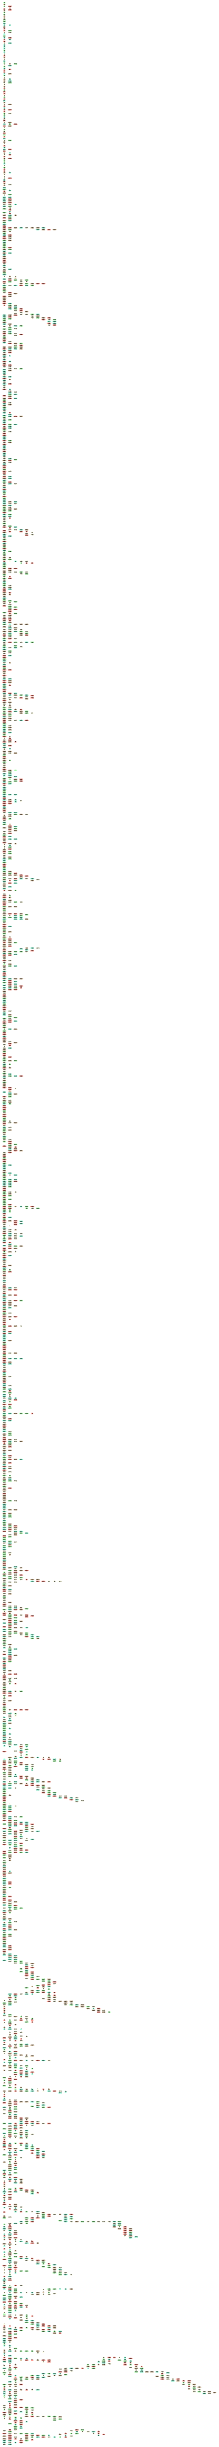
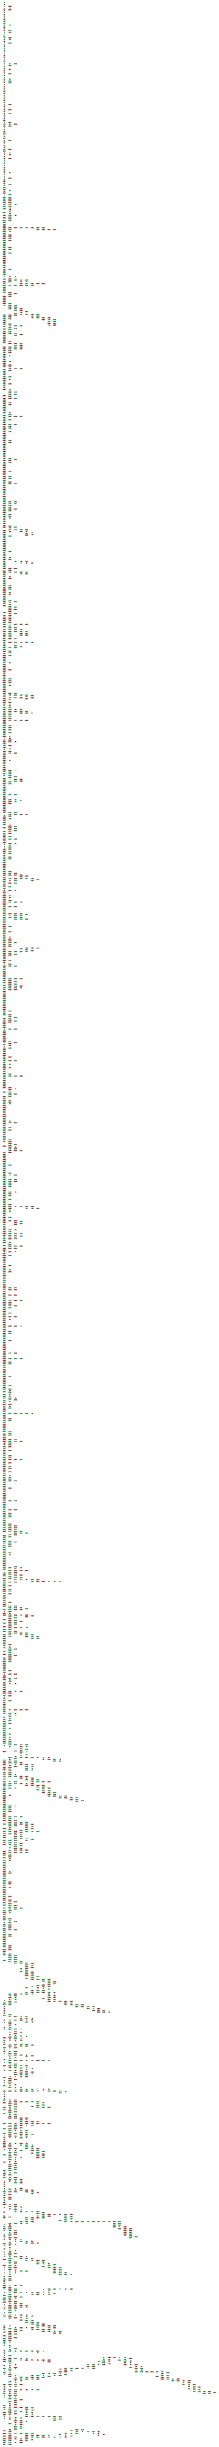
node "group_2763": added
